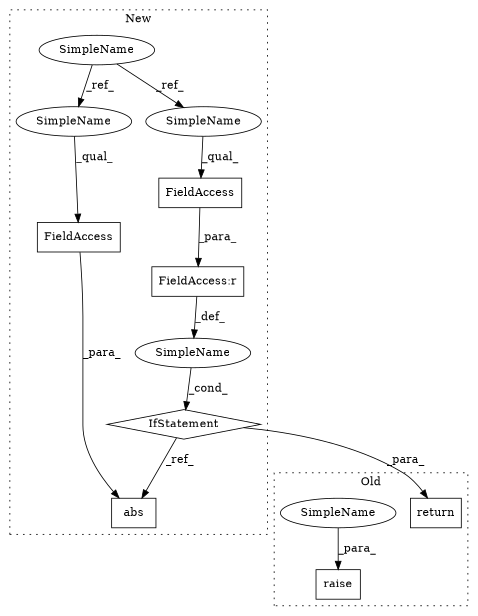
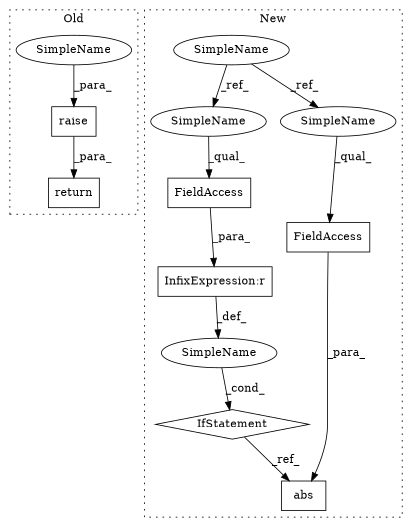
node "FieldAccess:r": label "FieldAccess:r" -> "InfixExpression:r"
edge "IfStatement" -> "return": now "raise" -> "return"
